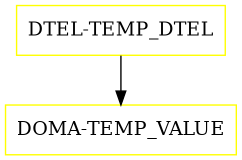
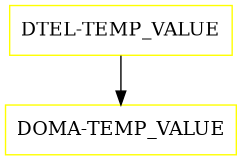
node "DTEL-TEMP_DTEL": label "DTEL-TEMP_DTEL" -> "DTEL-TEMP_VALUE"
